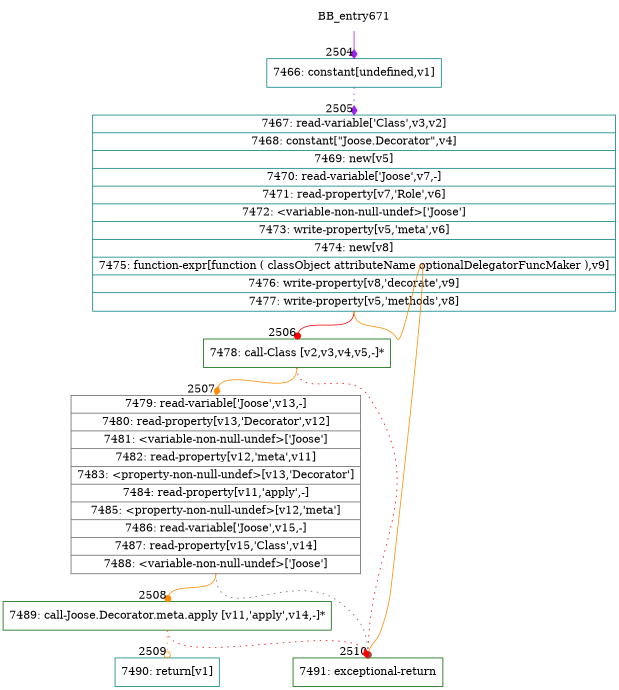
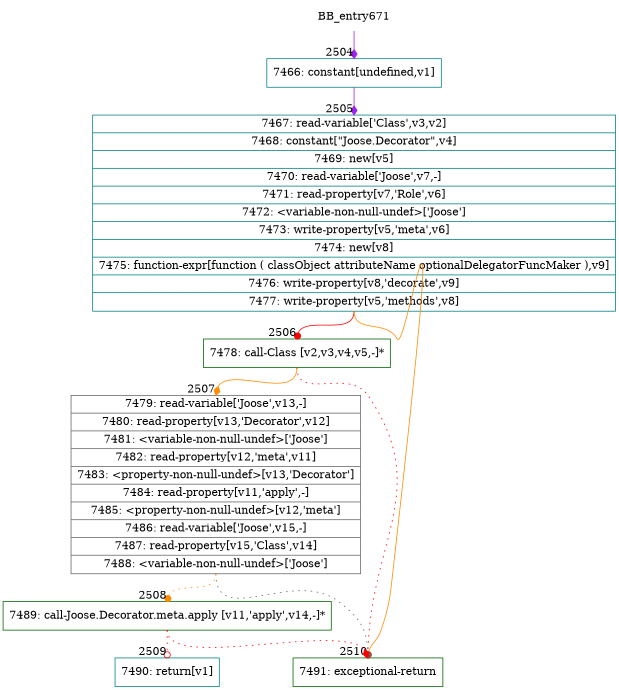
edge "7466: constant[undefined,v1]" -> "7467: read-variable['Class',v3,v2]": style dotted -> solid
edge "7479: read-variable['Joose',v13,-]" -> "7489: call-Joose.Decorator.meta.apply [v11,'apply',v14,-]*": style solid -> dotted
edge "7489: call-Joose.Decorator.meta.apply [v11,'apply',v14,-]*" -> "7490: return[v1]": color darkorange -> red
